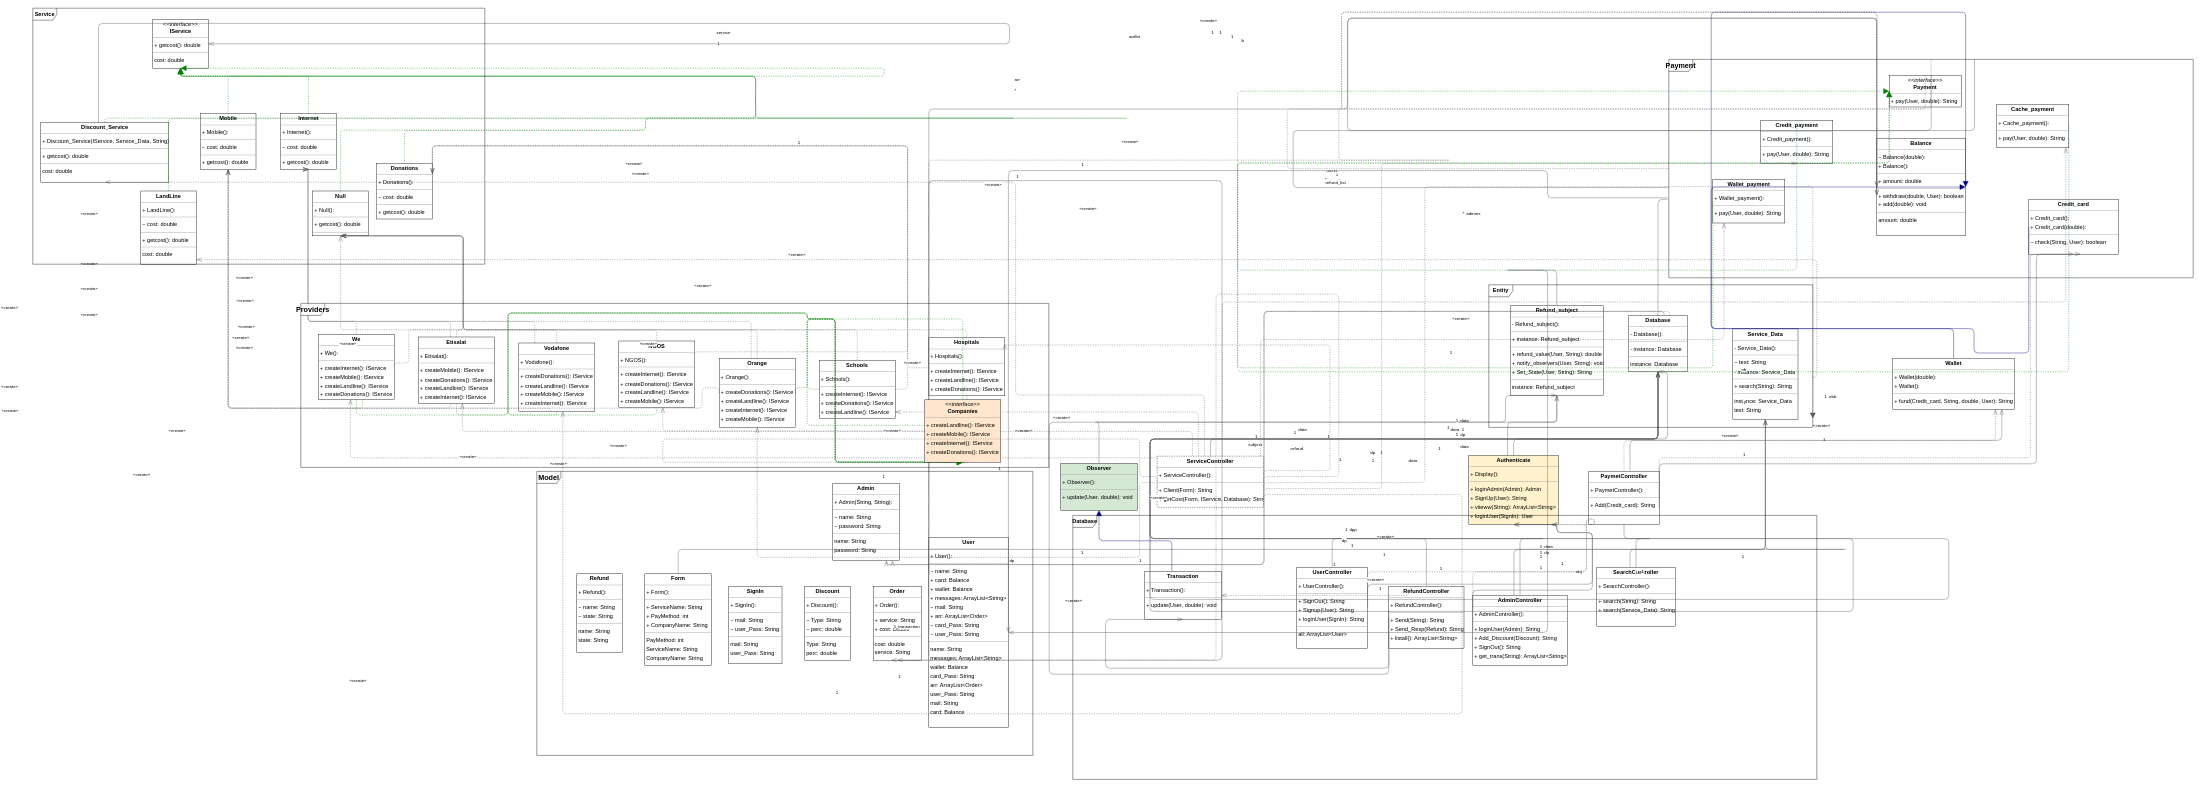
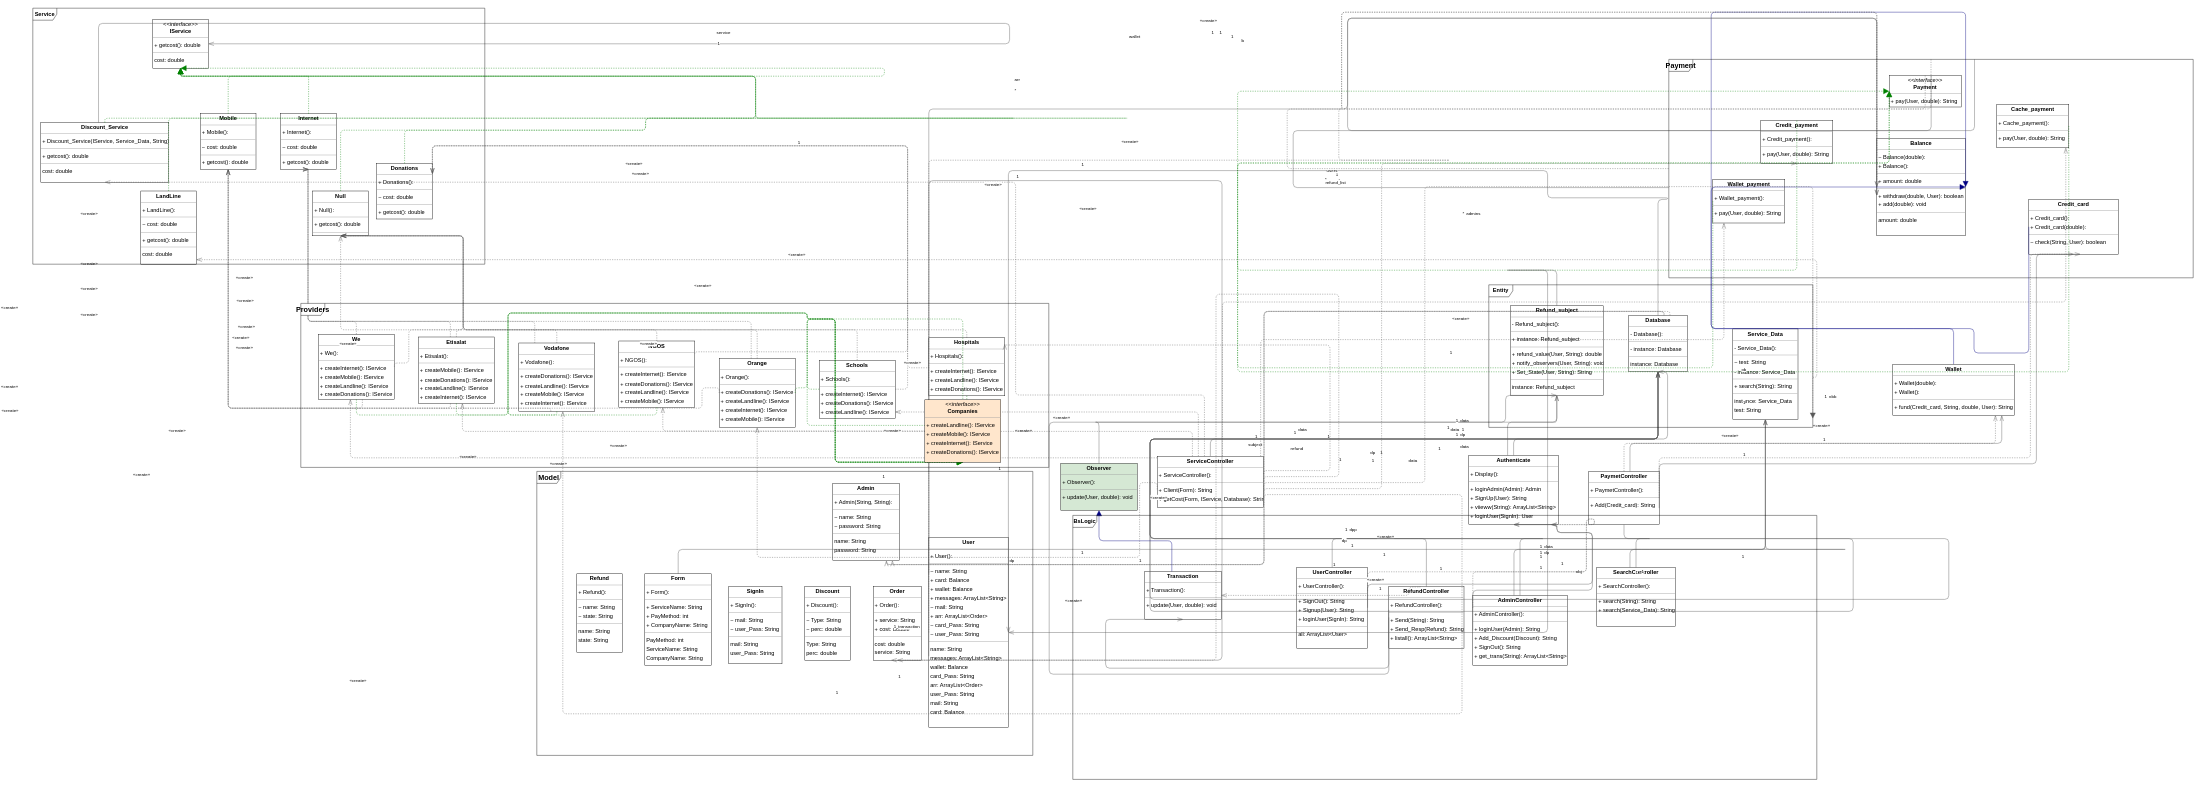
node "Wallet + Wallet(double): + Wallet(): + fund(Credit_card, String, double, User): String": moved (1953, 384) -> (1953, 390)
edge "<<interface>> Companies + createLandline(): IService + createMobile(): IService + createInternet(): IService + createDonations(): IService" -- "ServiceController + ServiceController(): + Client(Form): String + getCost(Form, IService, Database): String": removed, label "«create»"
node "ServiceController + ServiceController(): + Client(Form): String + getCost(Form, IService, Database): String": style dashed -> solid
node "Authenticate + Display(): + loginAdmin(Admin): Admin + SignUp(User): String + viieww(String): ArrayList<String> + loginUser(SignIn): User": fillcolor #fff2cc -> #ffffff
node "Database": label "Database" -> "BsLogic"
